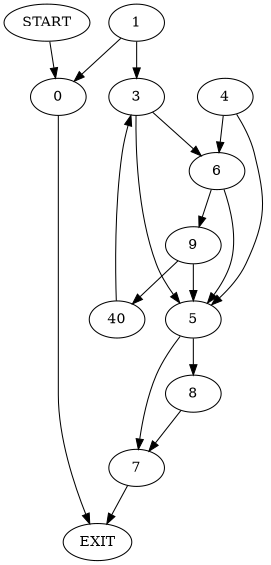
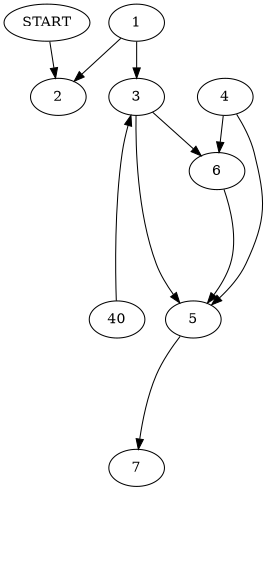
node "0": label "0" -> "2"
node "9": removed
node "8": removed
node "EXIT": removed
